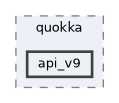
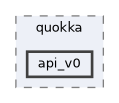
node "api_v9": label "api_v9" -> "api_v0"
